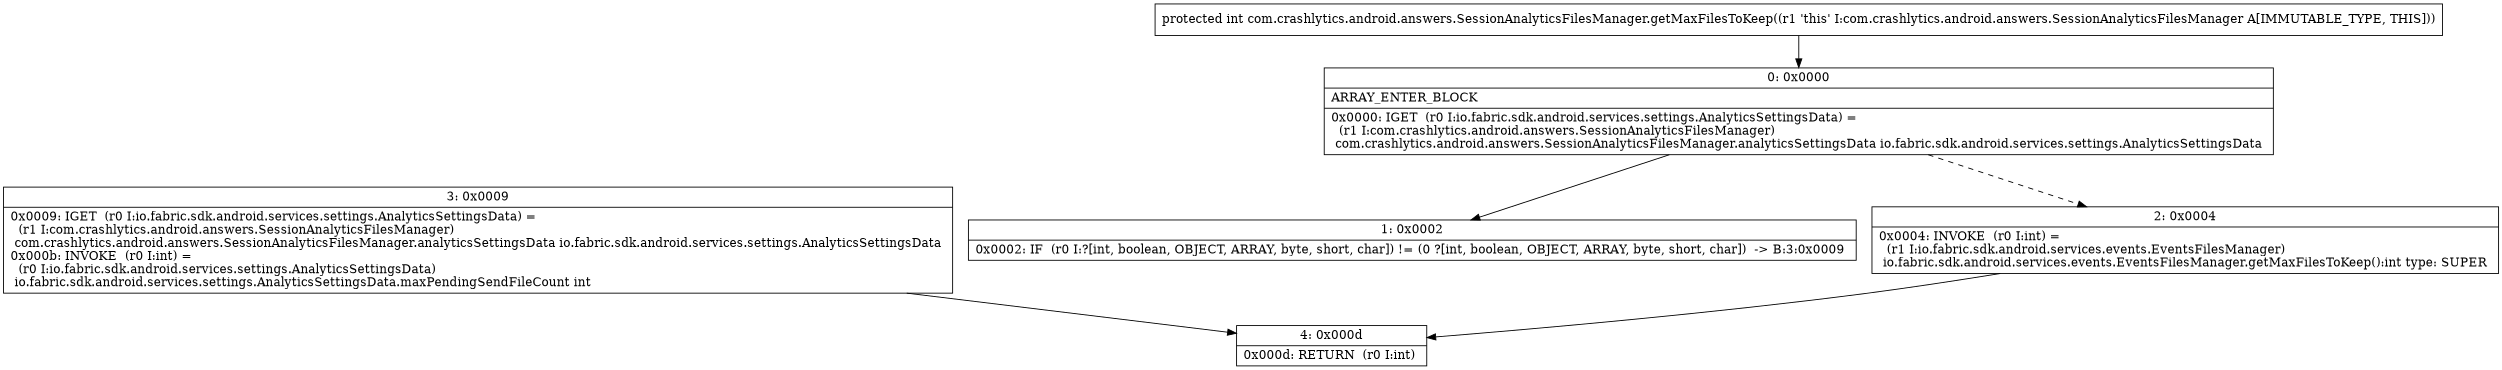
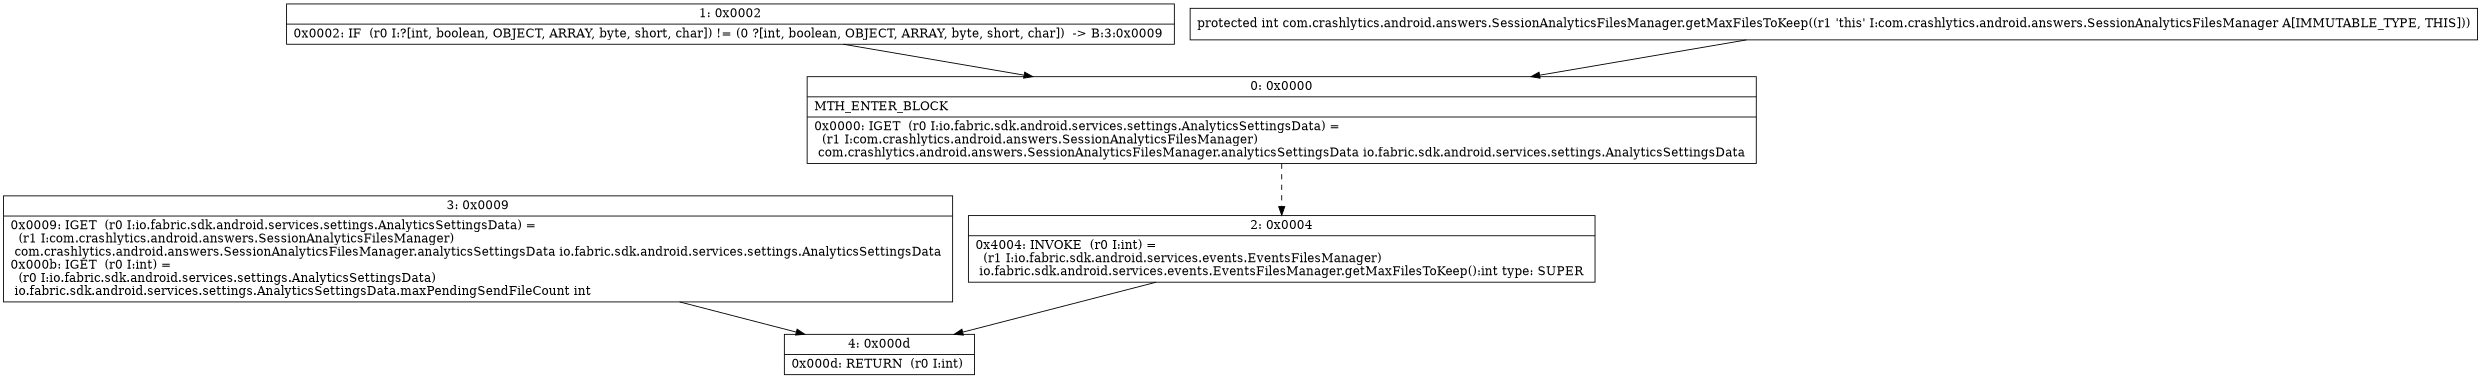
node "0: 0x0000": text "ARRAY_ENTER_BLOCK" -> "MTH_ENTER_BLOCK"
edge "0: 0x0000" -> "1: 0x0002": reversed
node "2: 0x0004": text "0x0004: INVOKE  (r0 I:int) =" -> "0x4004: INVOKE  (r0 I:int) ="
node "3: 0x0009": text "0x000b: INVOKE  (r0 I:int) =" -> "0x000b: IGET  (r0 I:int) ="
